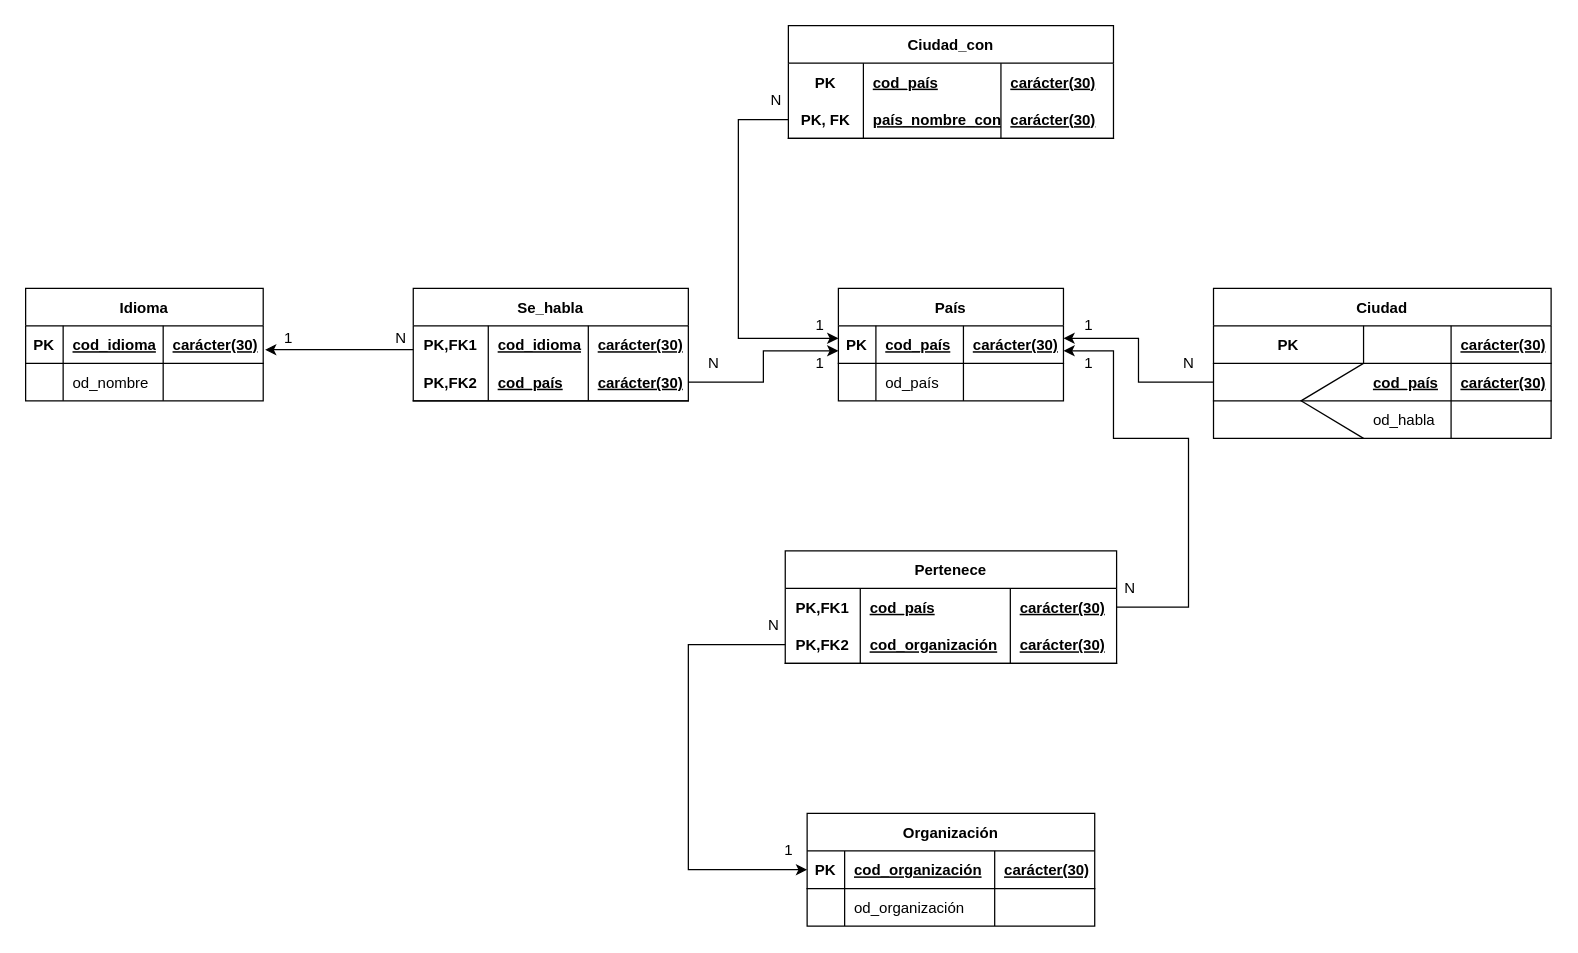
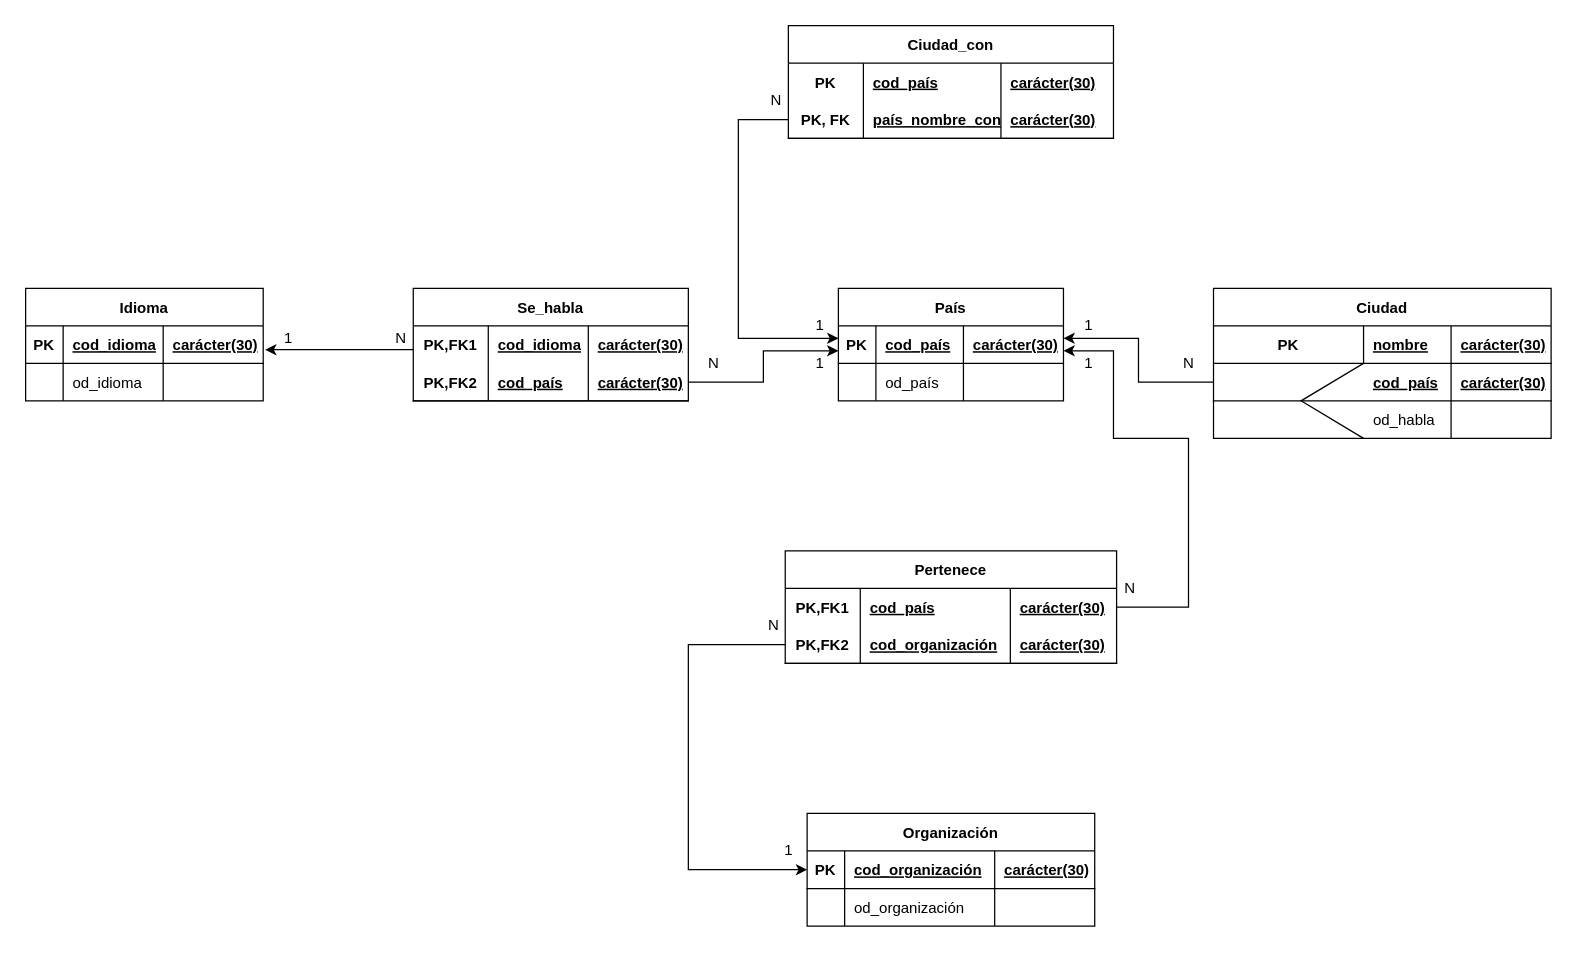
node "nombre": added
node "od_nombre": label "od_nombre" -> "od_idioma"
